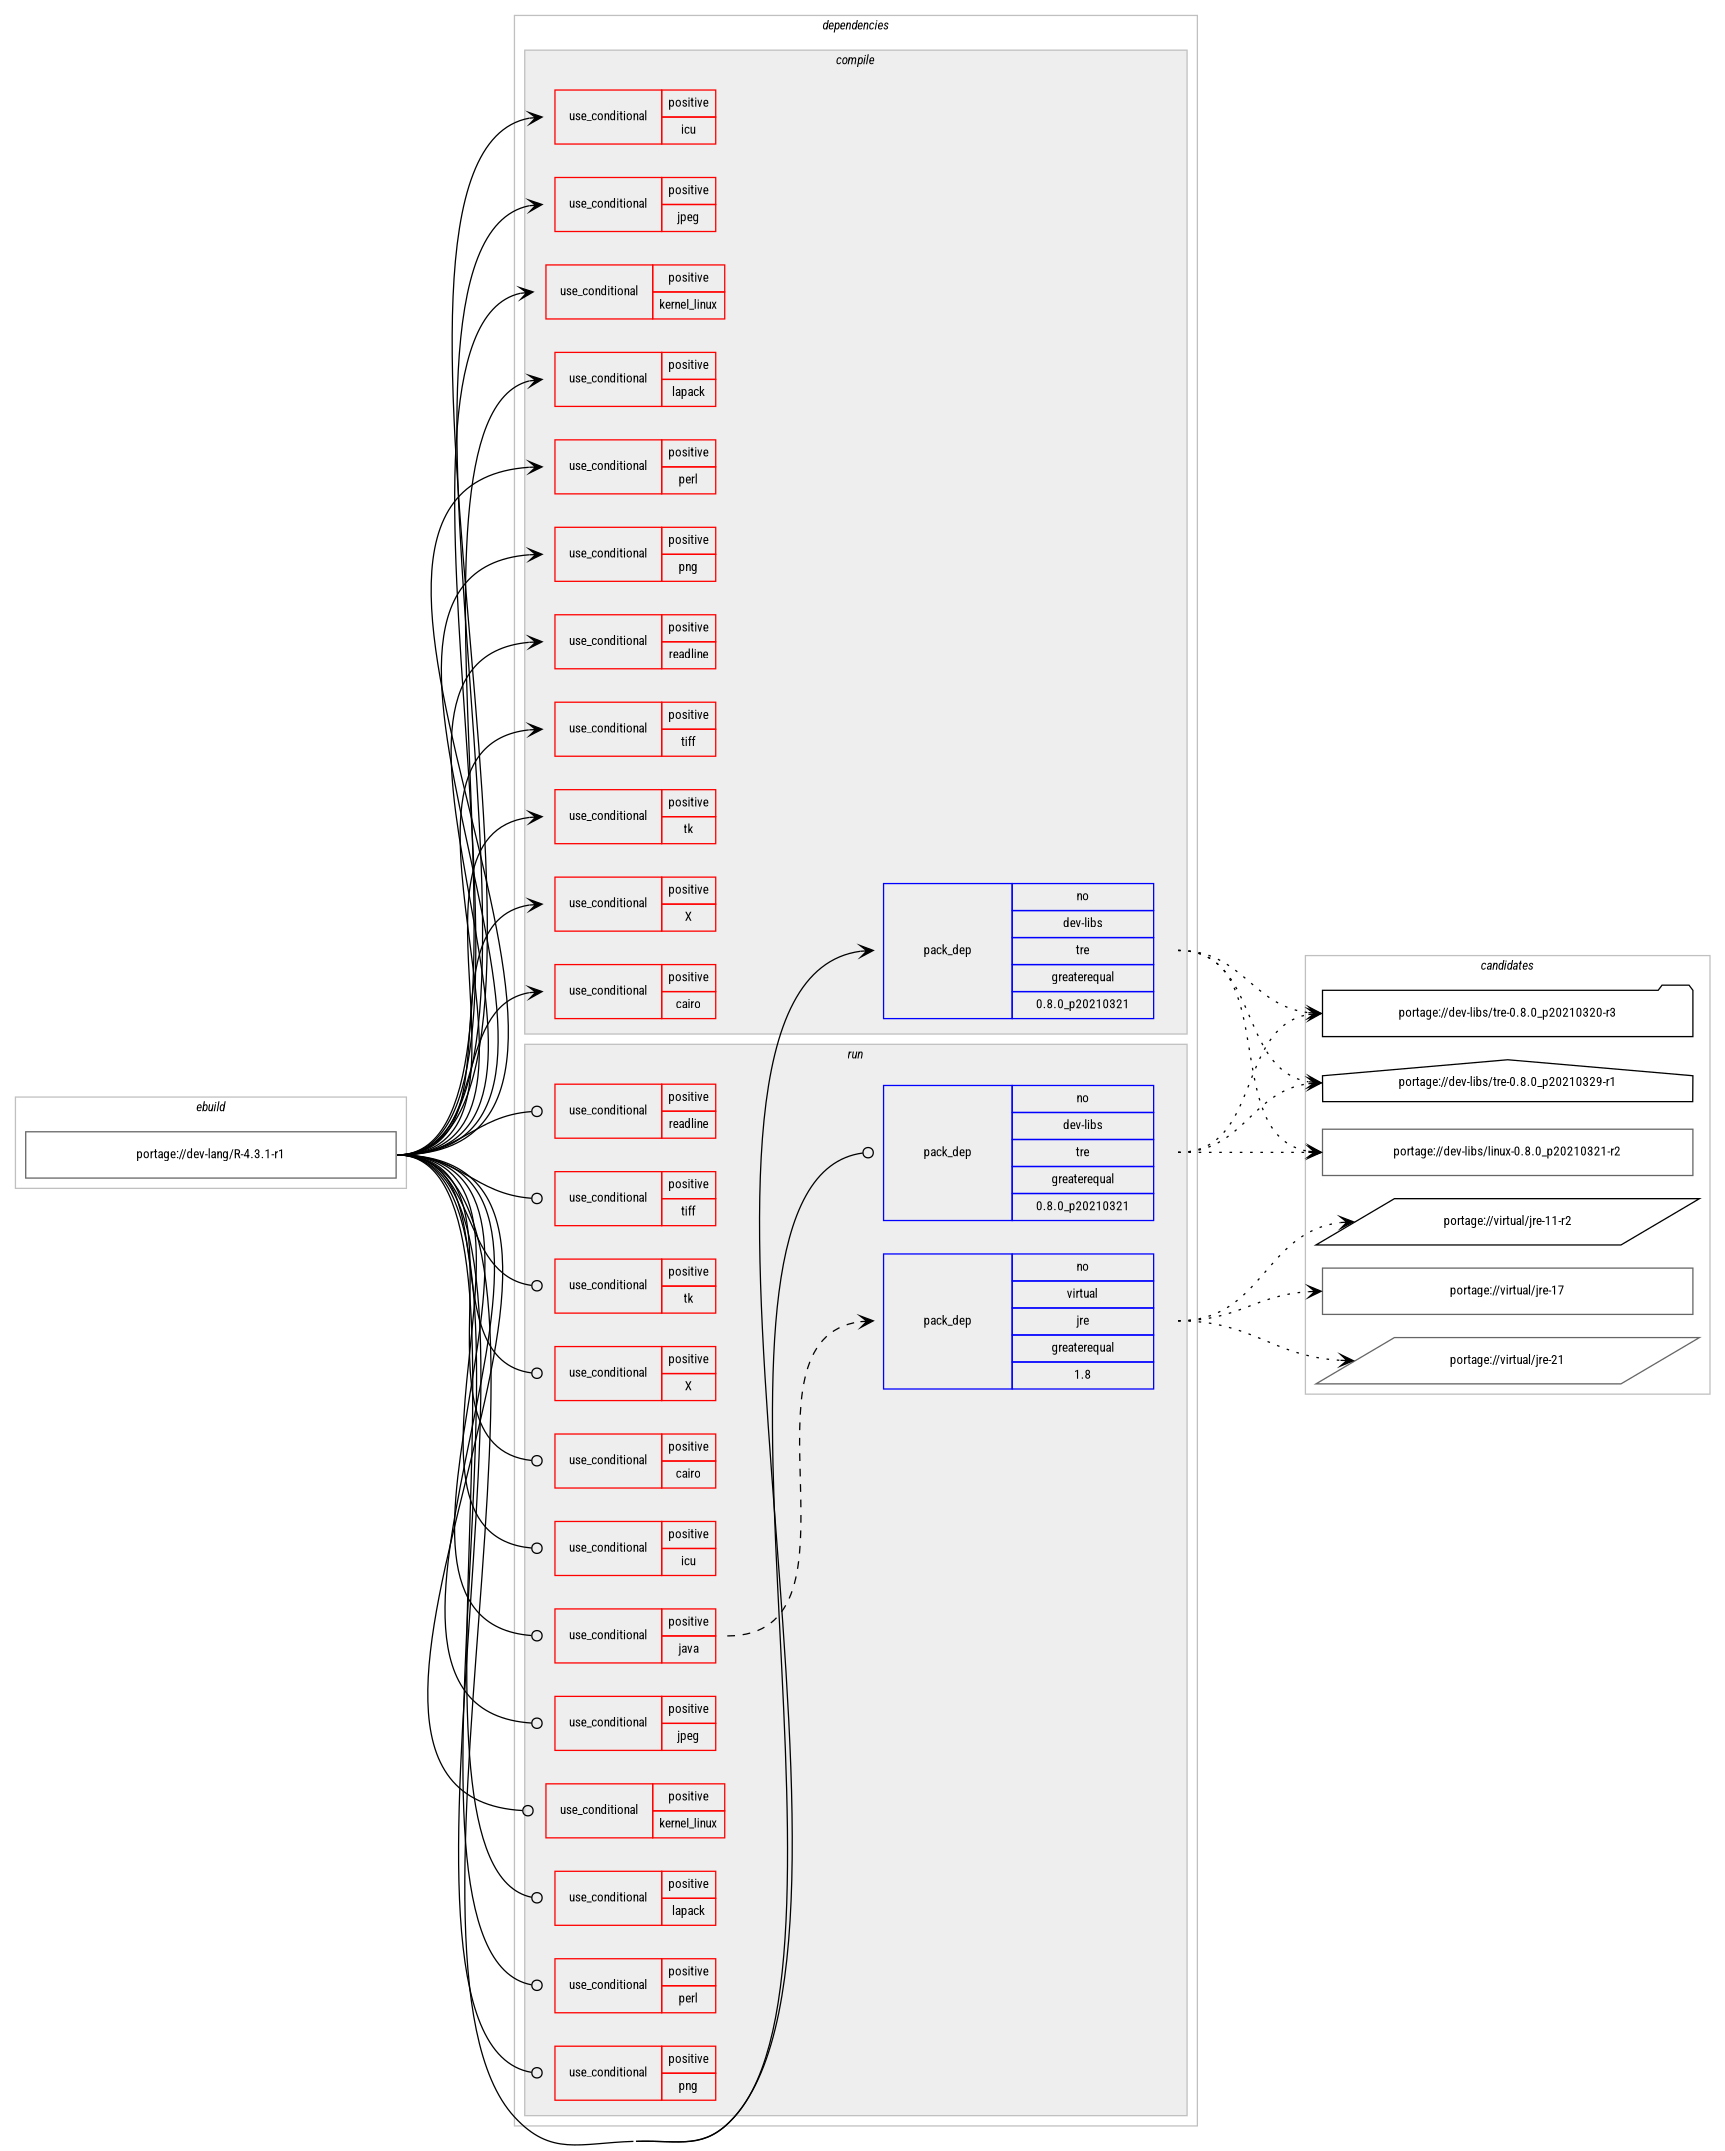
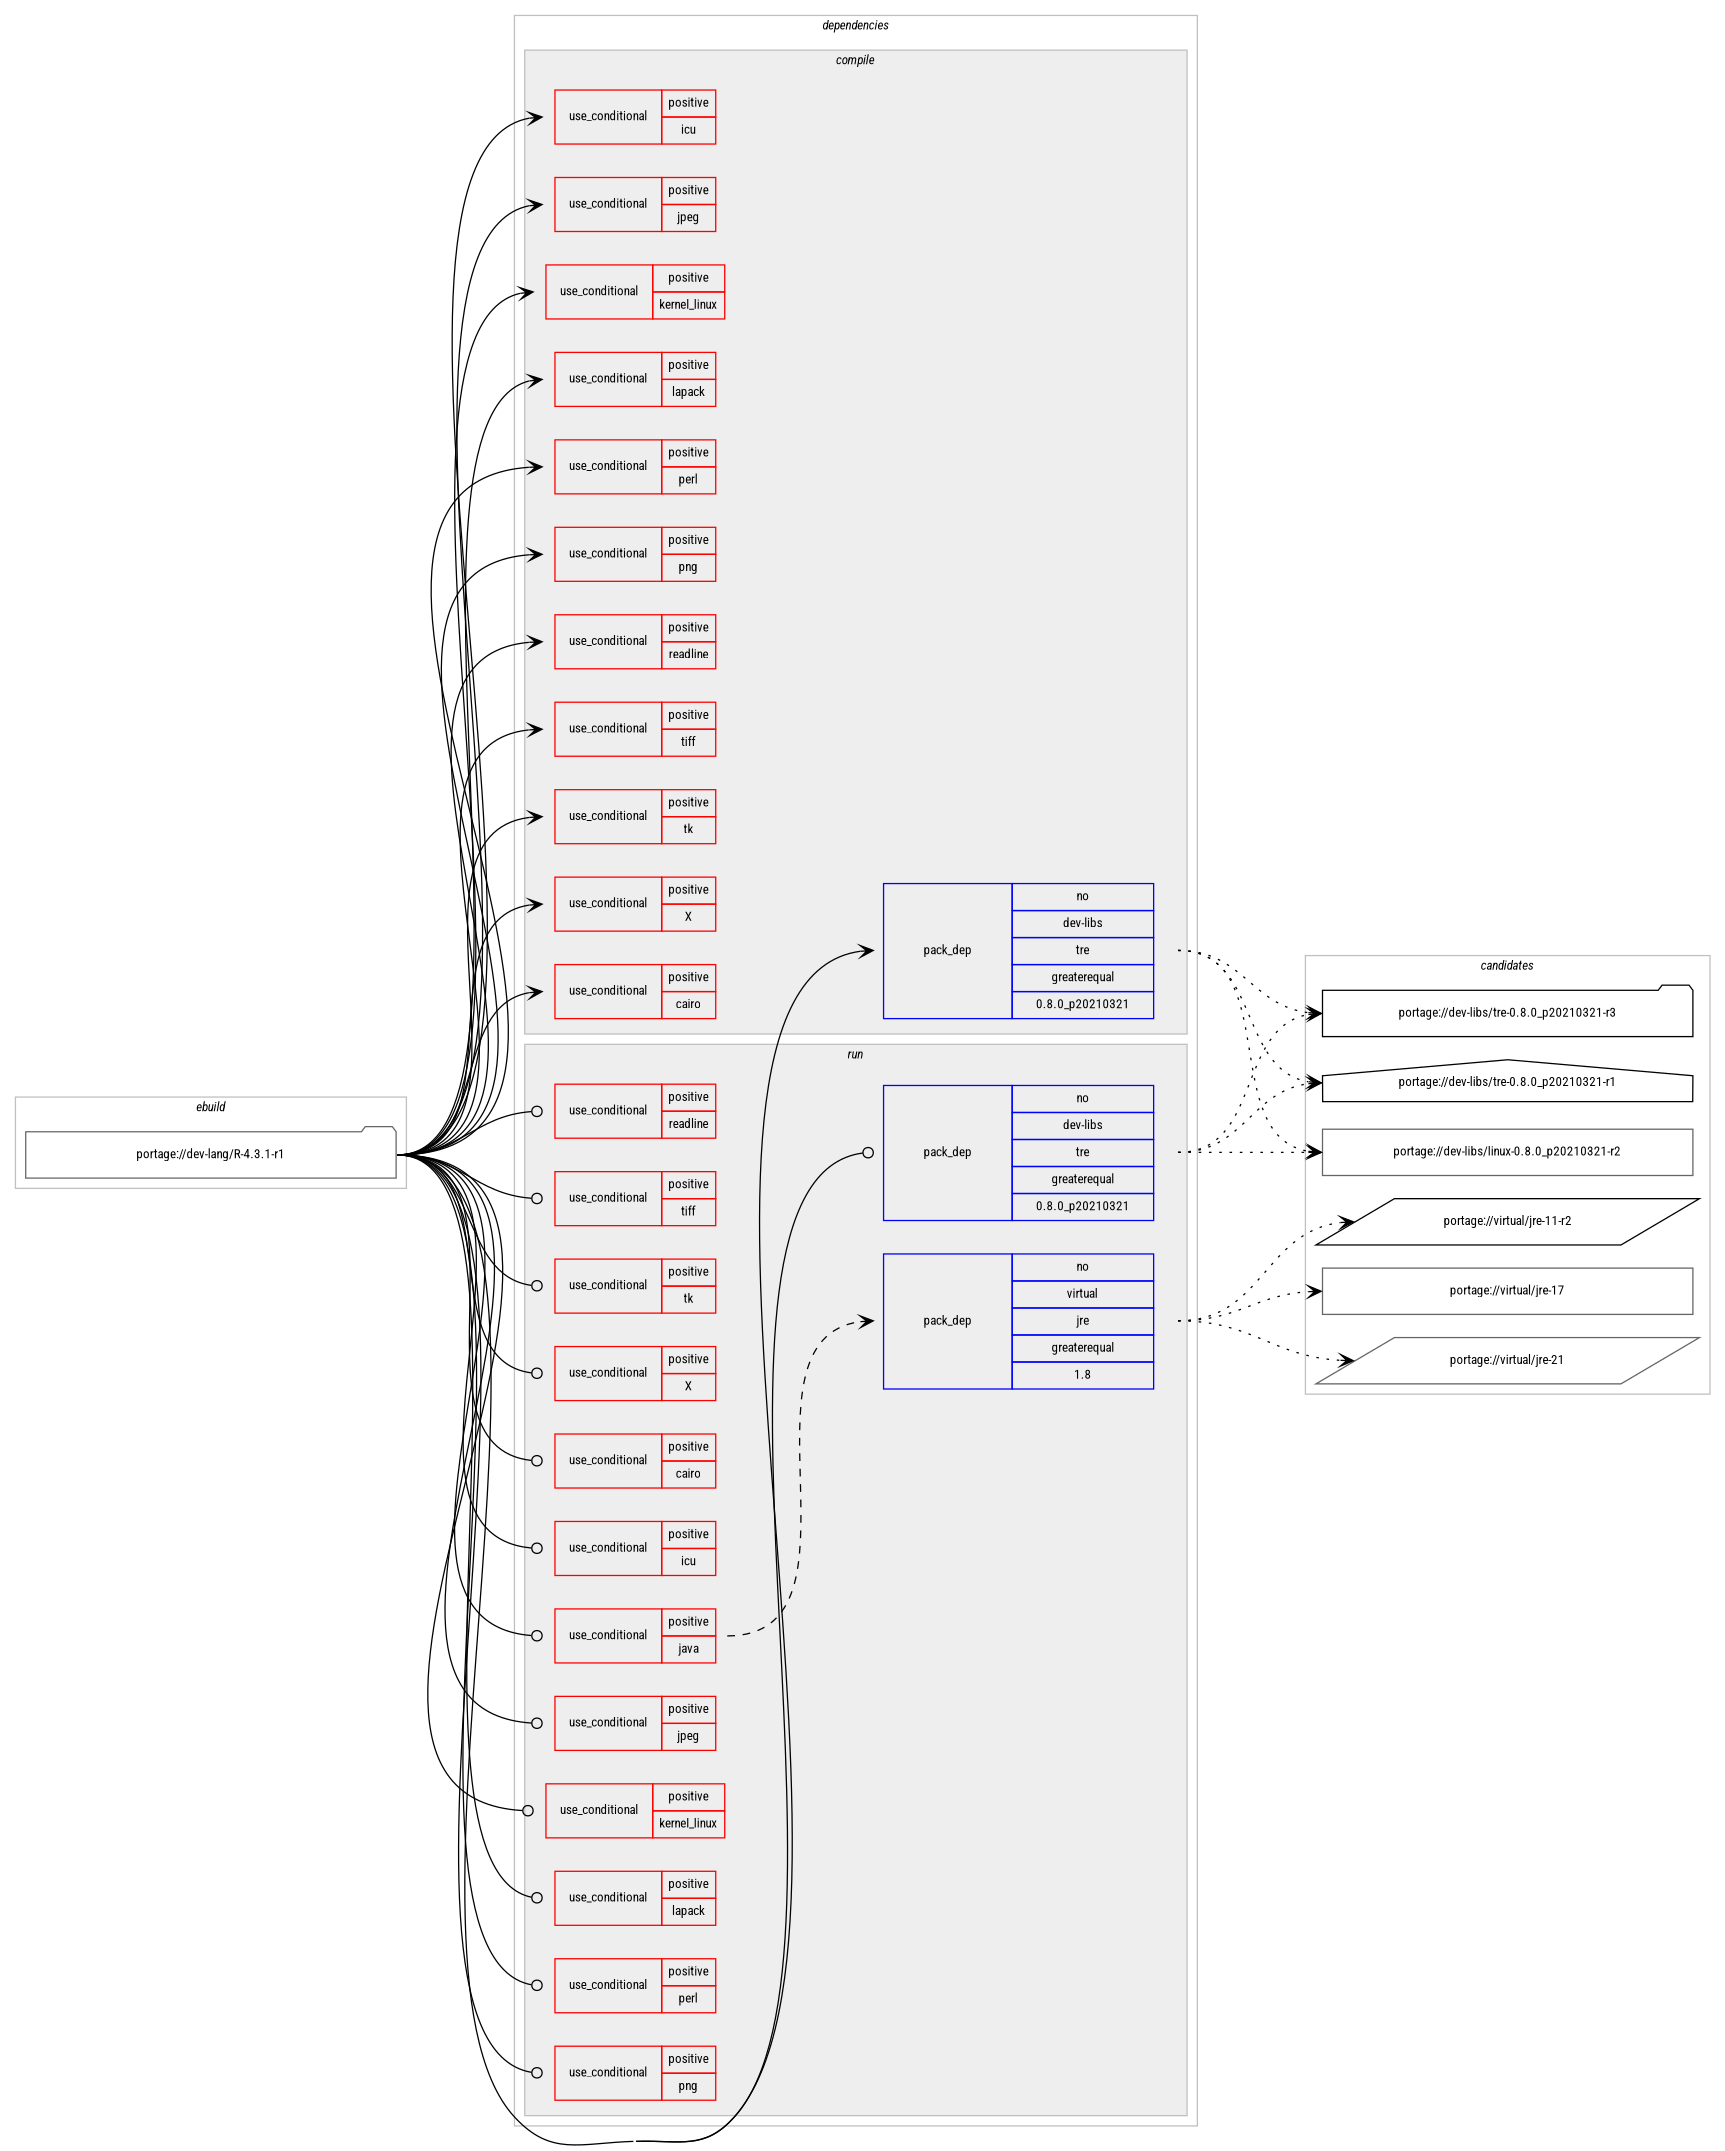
node "portage://dev-libs/tre-0.8.0_p20210320-r3": label "portage://dev-libs/tre-0.8.0_p20210320-r3" -> "portage://dev-libs/tre-0.8.0_p20210321-r3"
node "portage://dev-libs/tre-0.8.0_p20210329-r1": label "portage://dev-libs/tre-0.8.0_p20210329-r1" -> "portage://dev-libs/tre-0.8.0_p20210321-r1"
node "portage://dev-lang/R-4.3.1-r1": shape box -> folder
